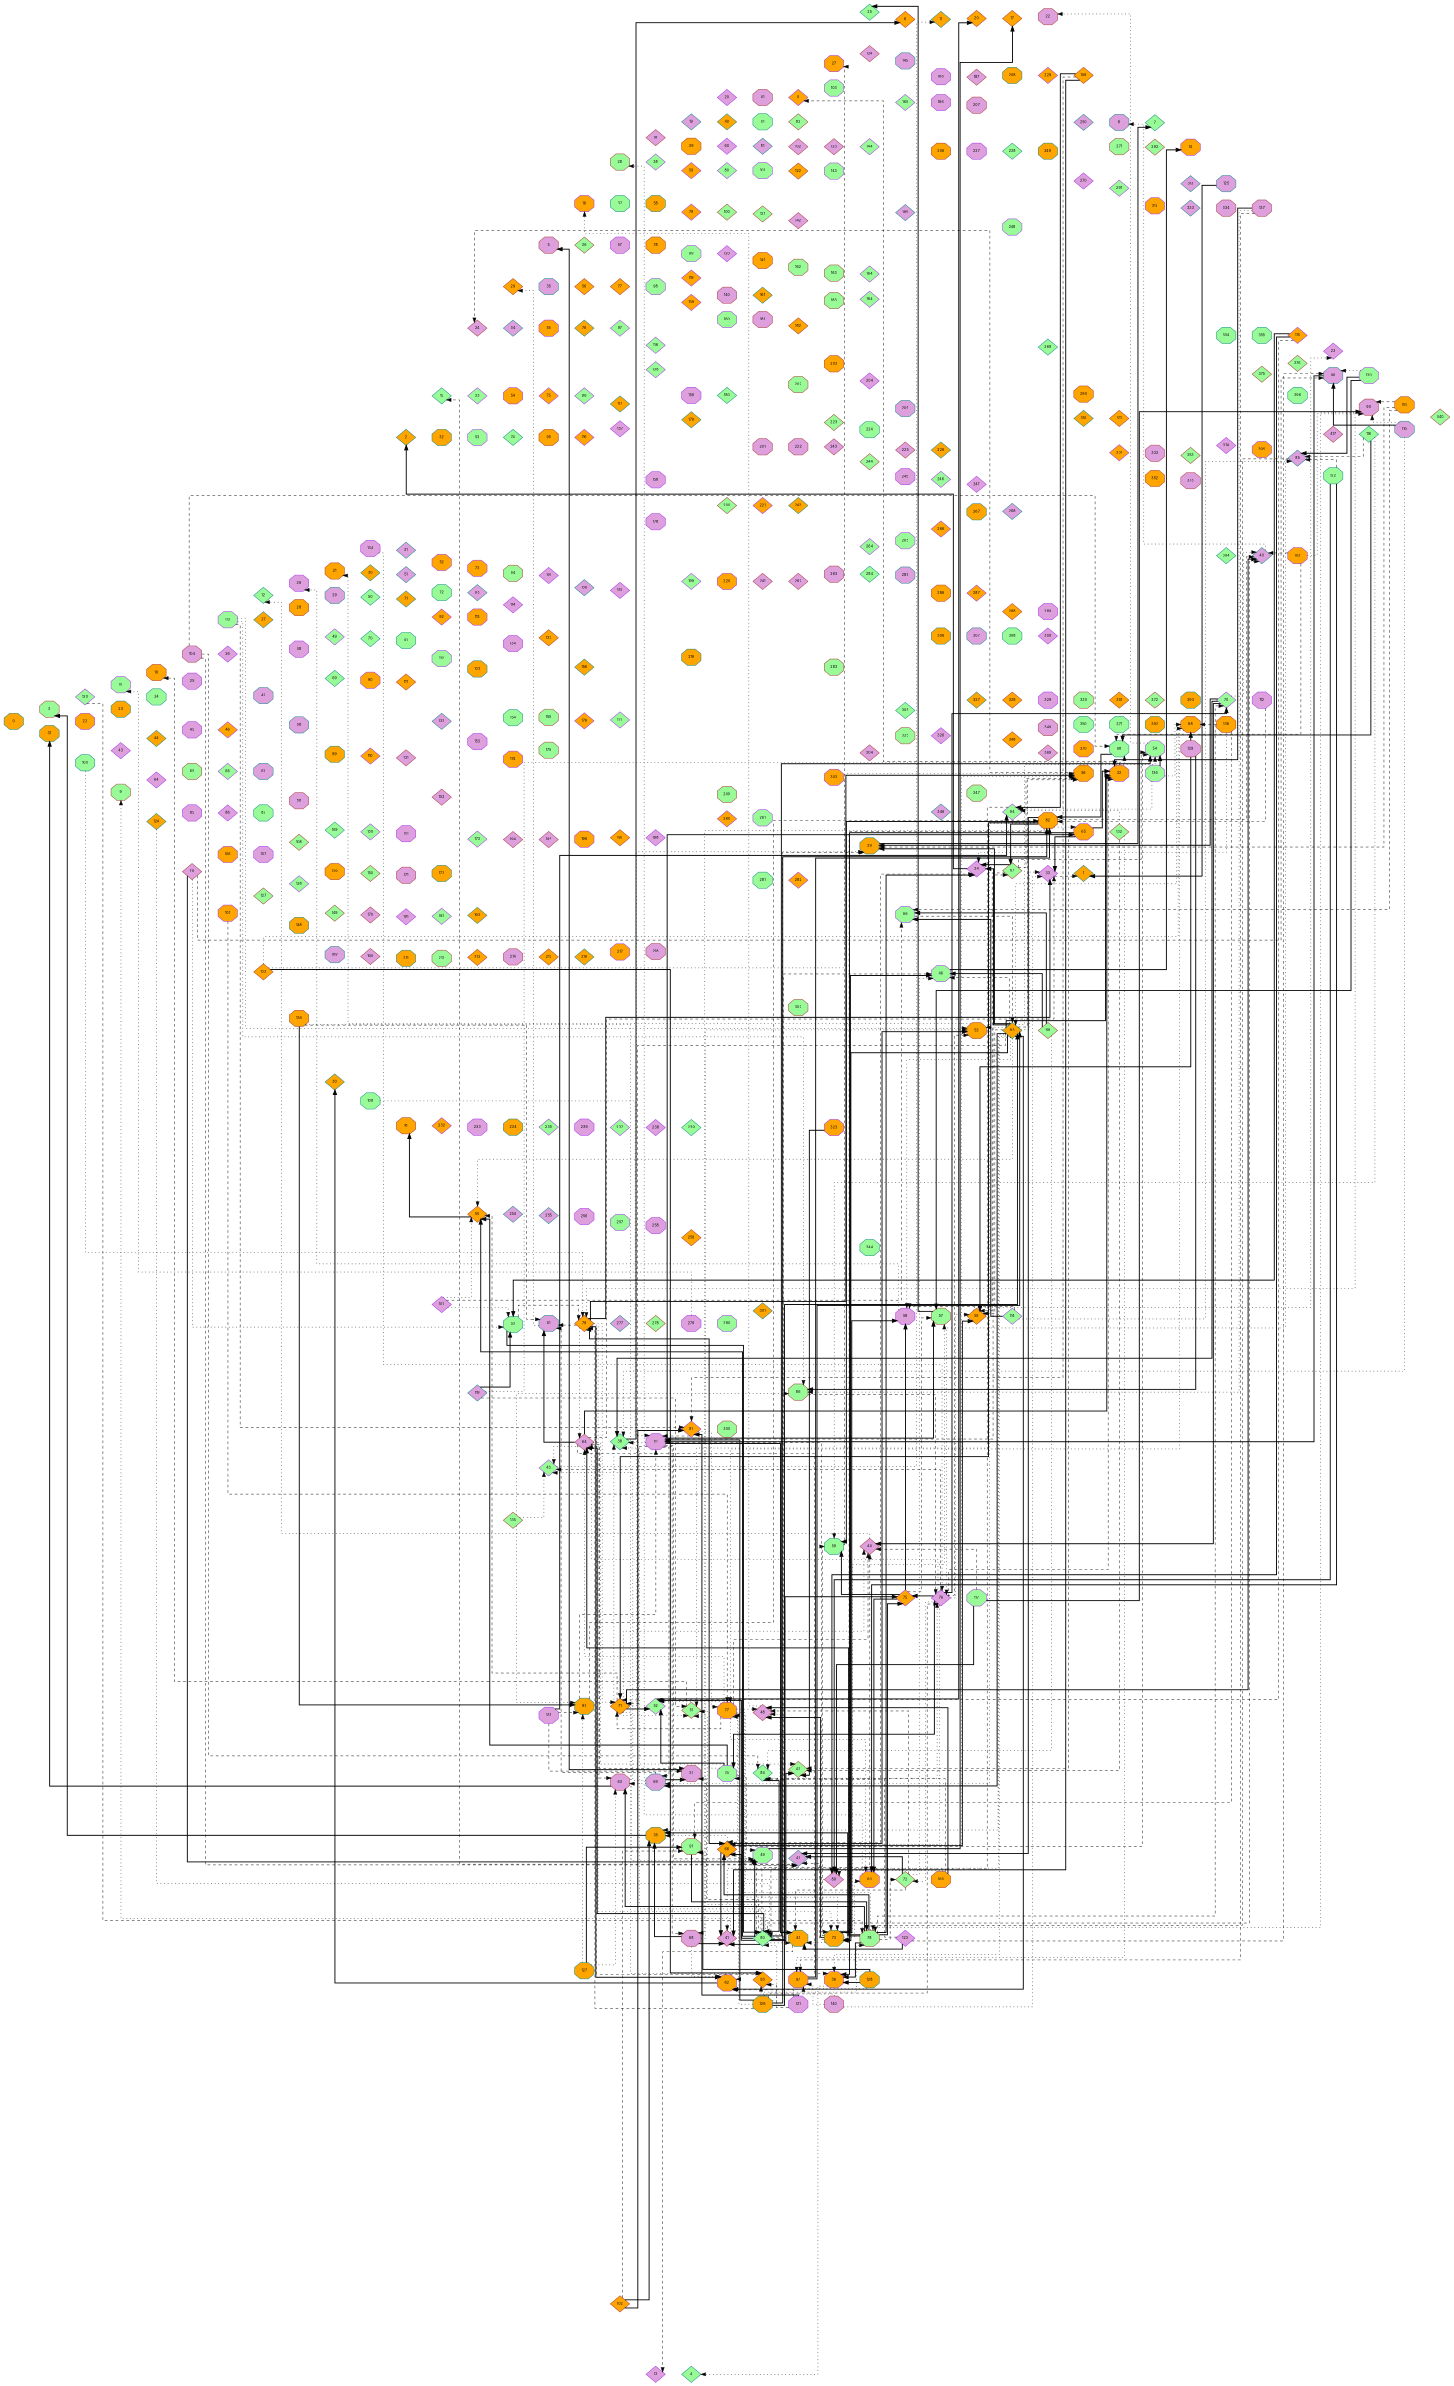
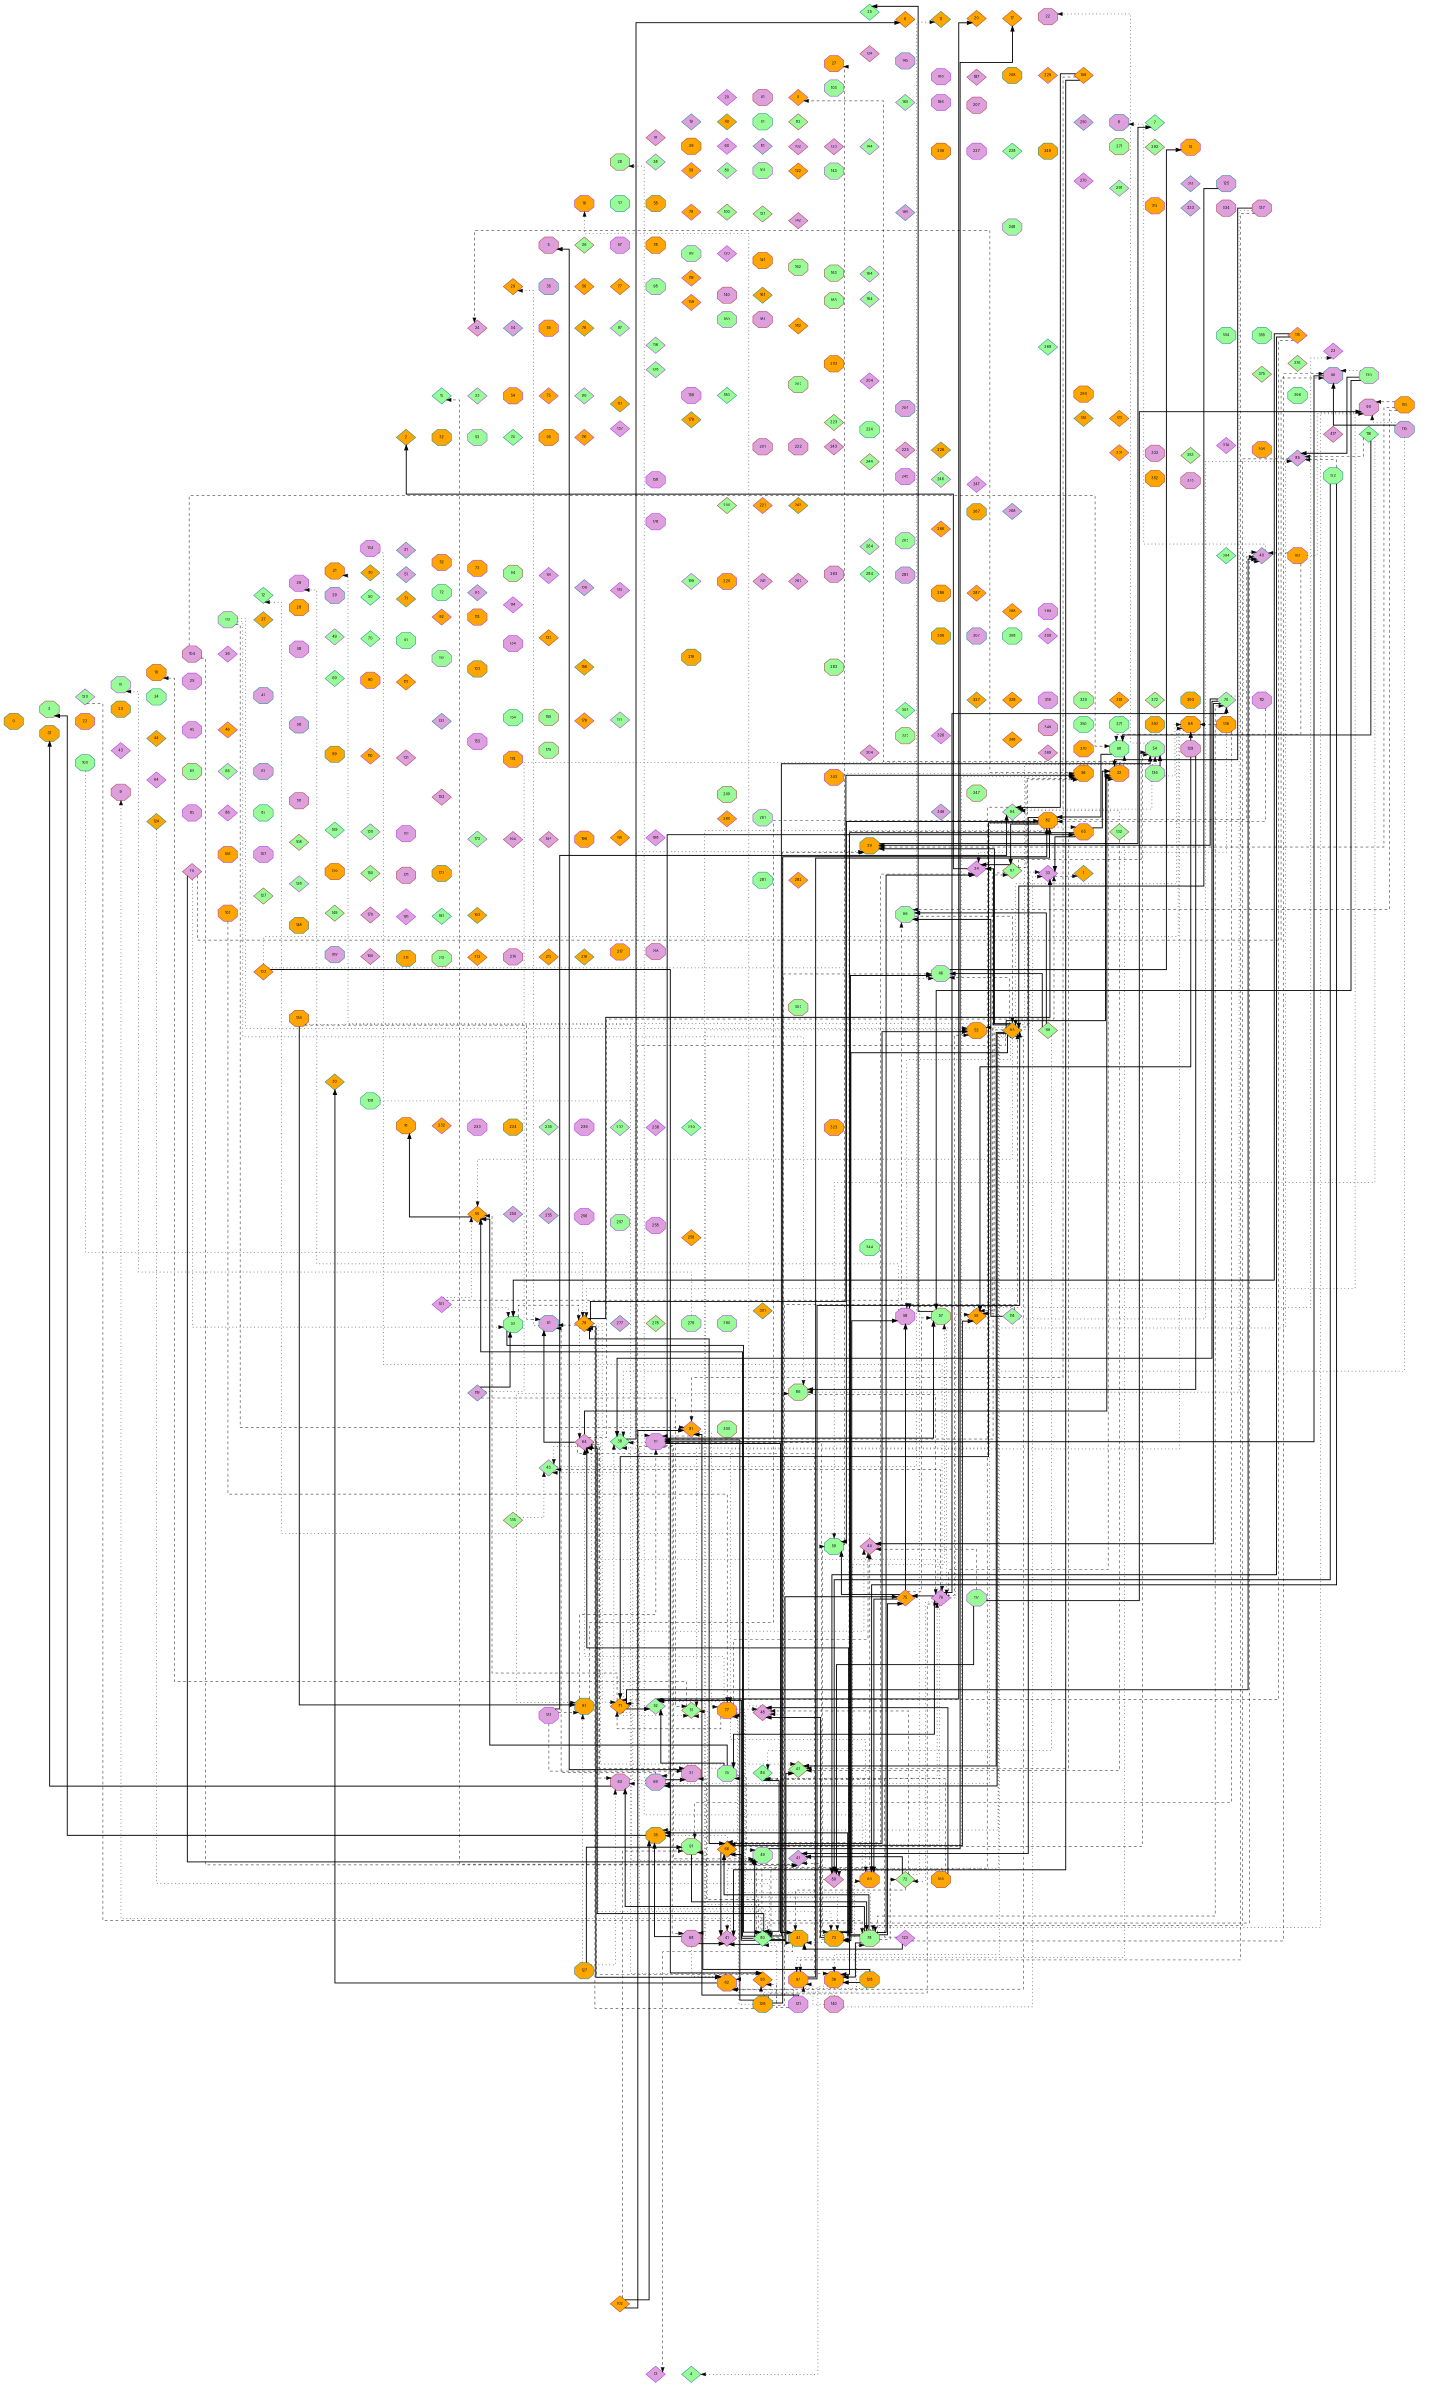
node "440": removed
edge "125" -> "1": now "125" -> "83"
node "329": label "329" -> "319"
node "9": fillcolor palegreen -> plum
node "192": color purple -> teal
edge "126" -> "83": style bold -> dashed
node "279": fillcolor plum -> palegreen
edge "323" -> "42": now "83" -> "42"
edge "104" -> "84": removed
edge "83" -> "62": style bold -> dashed
